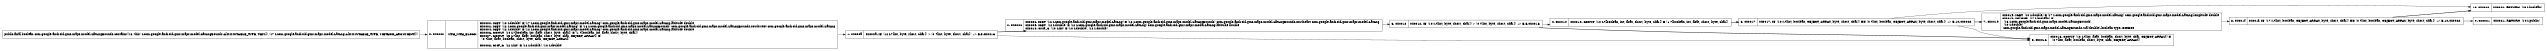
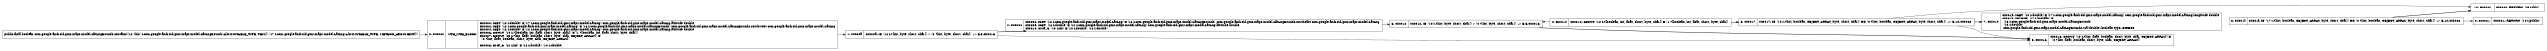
node "10: 0x0022": text "0x0022: RETURN  (r5 I:boolean)" -> "0x0022: RETURN  (r5 I:this)"
edge "7: 0x0019" -> "8: 0x001f": removed
edge "3: 0x0012" -> "4: 0x0014": reversed
